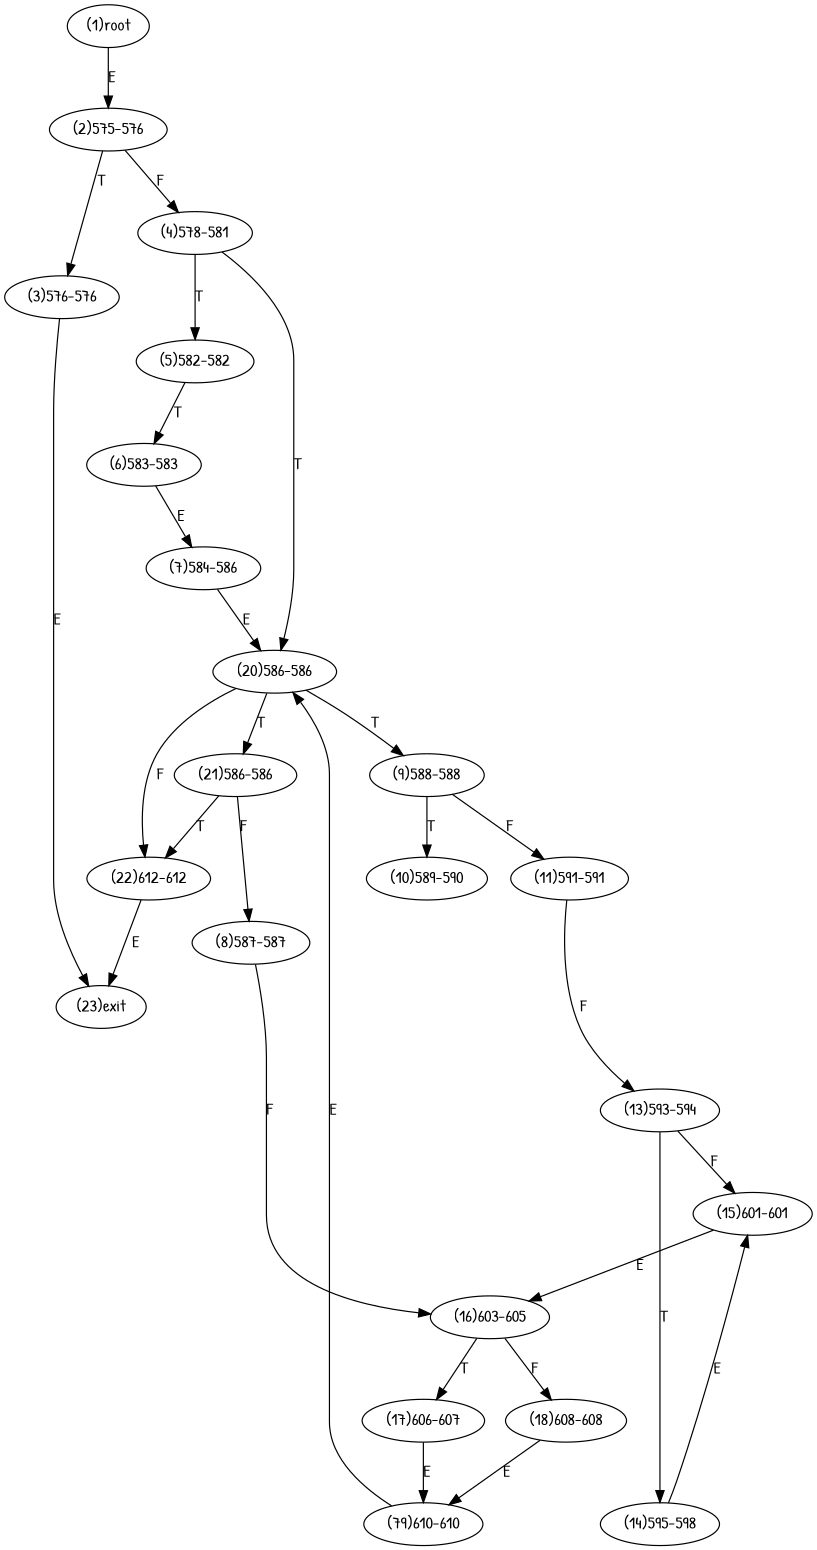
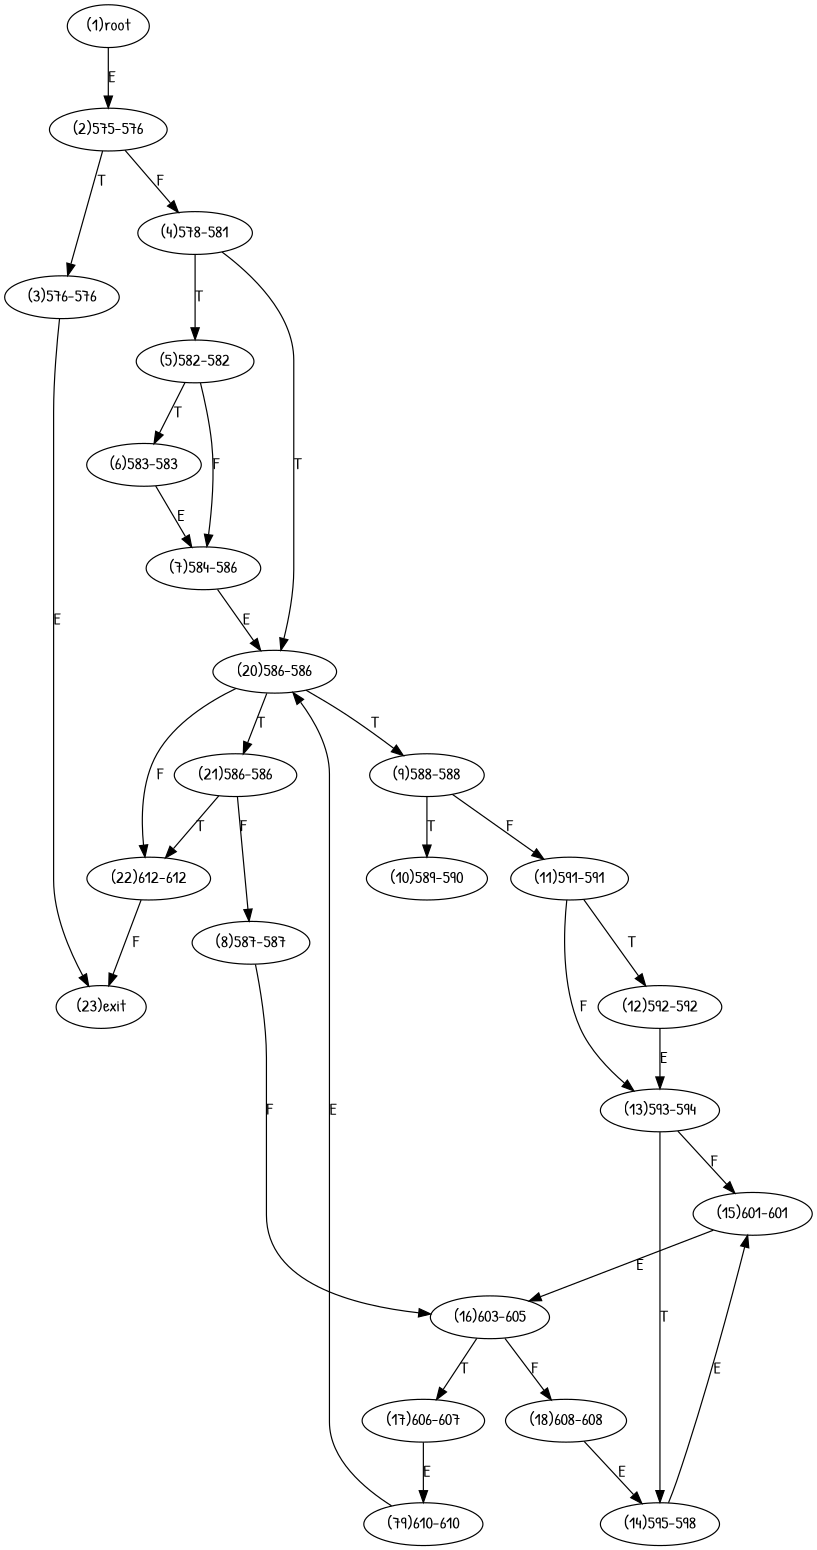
edge "(5)582-582" -> "(7)584-586": added, label "F"
edge "(22)612-612" -> "(23)exit": label "E" -> "F"
node "(12)592-592": added
edge "(18)608-608" -> "(79)610-610": now "(18)608-608" -> "(14)595-598"
